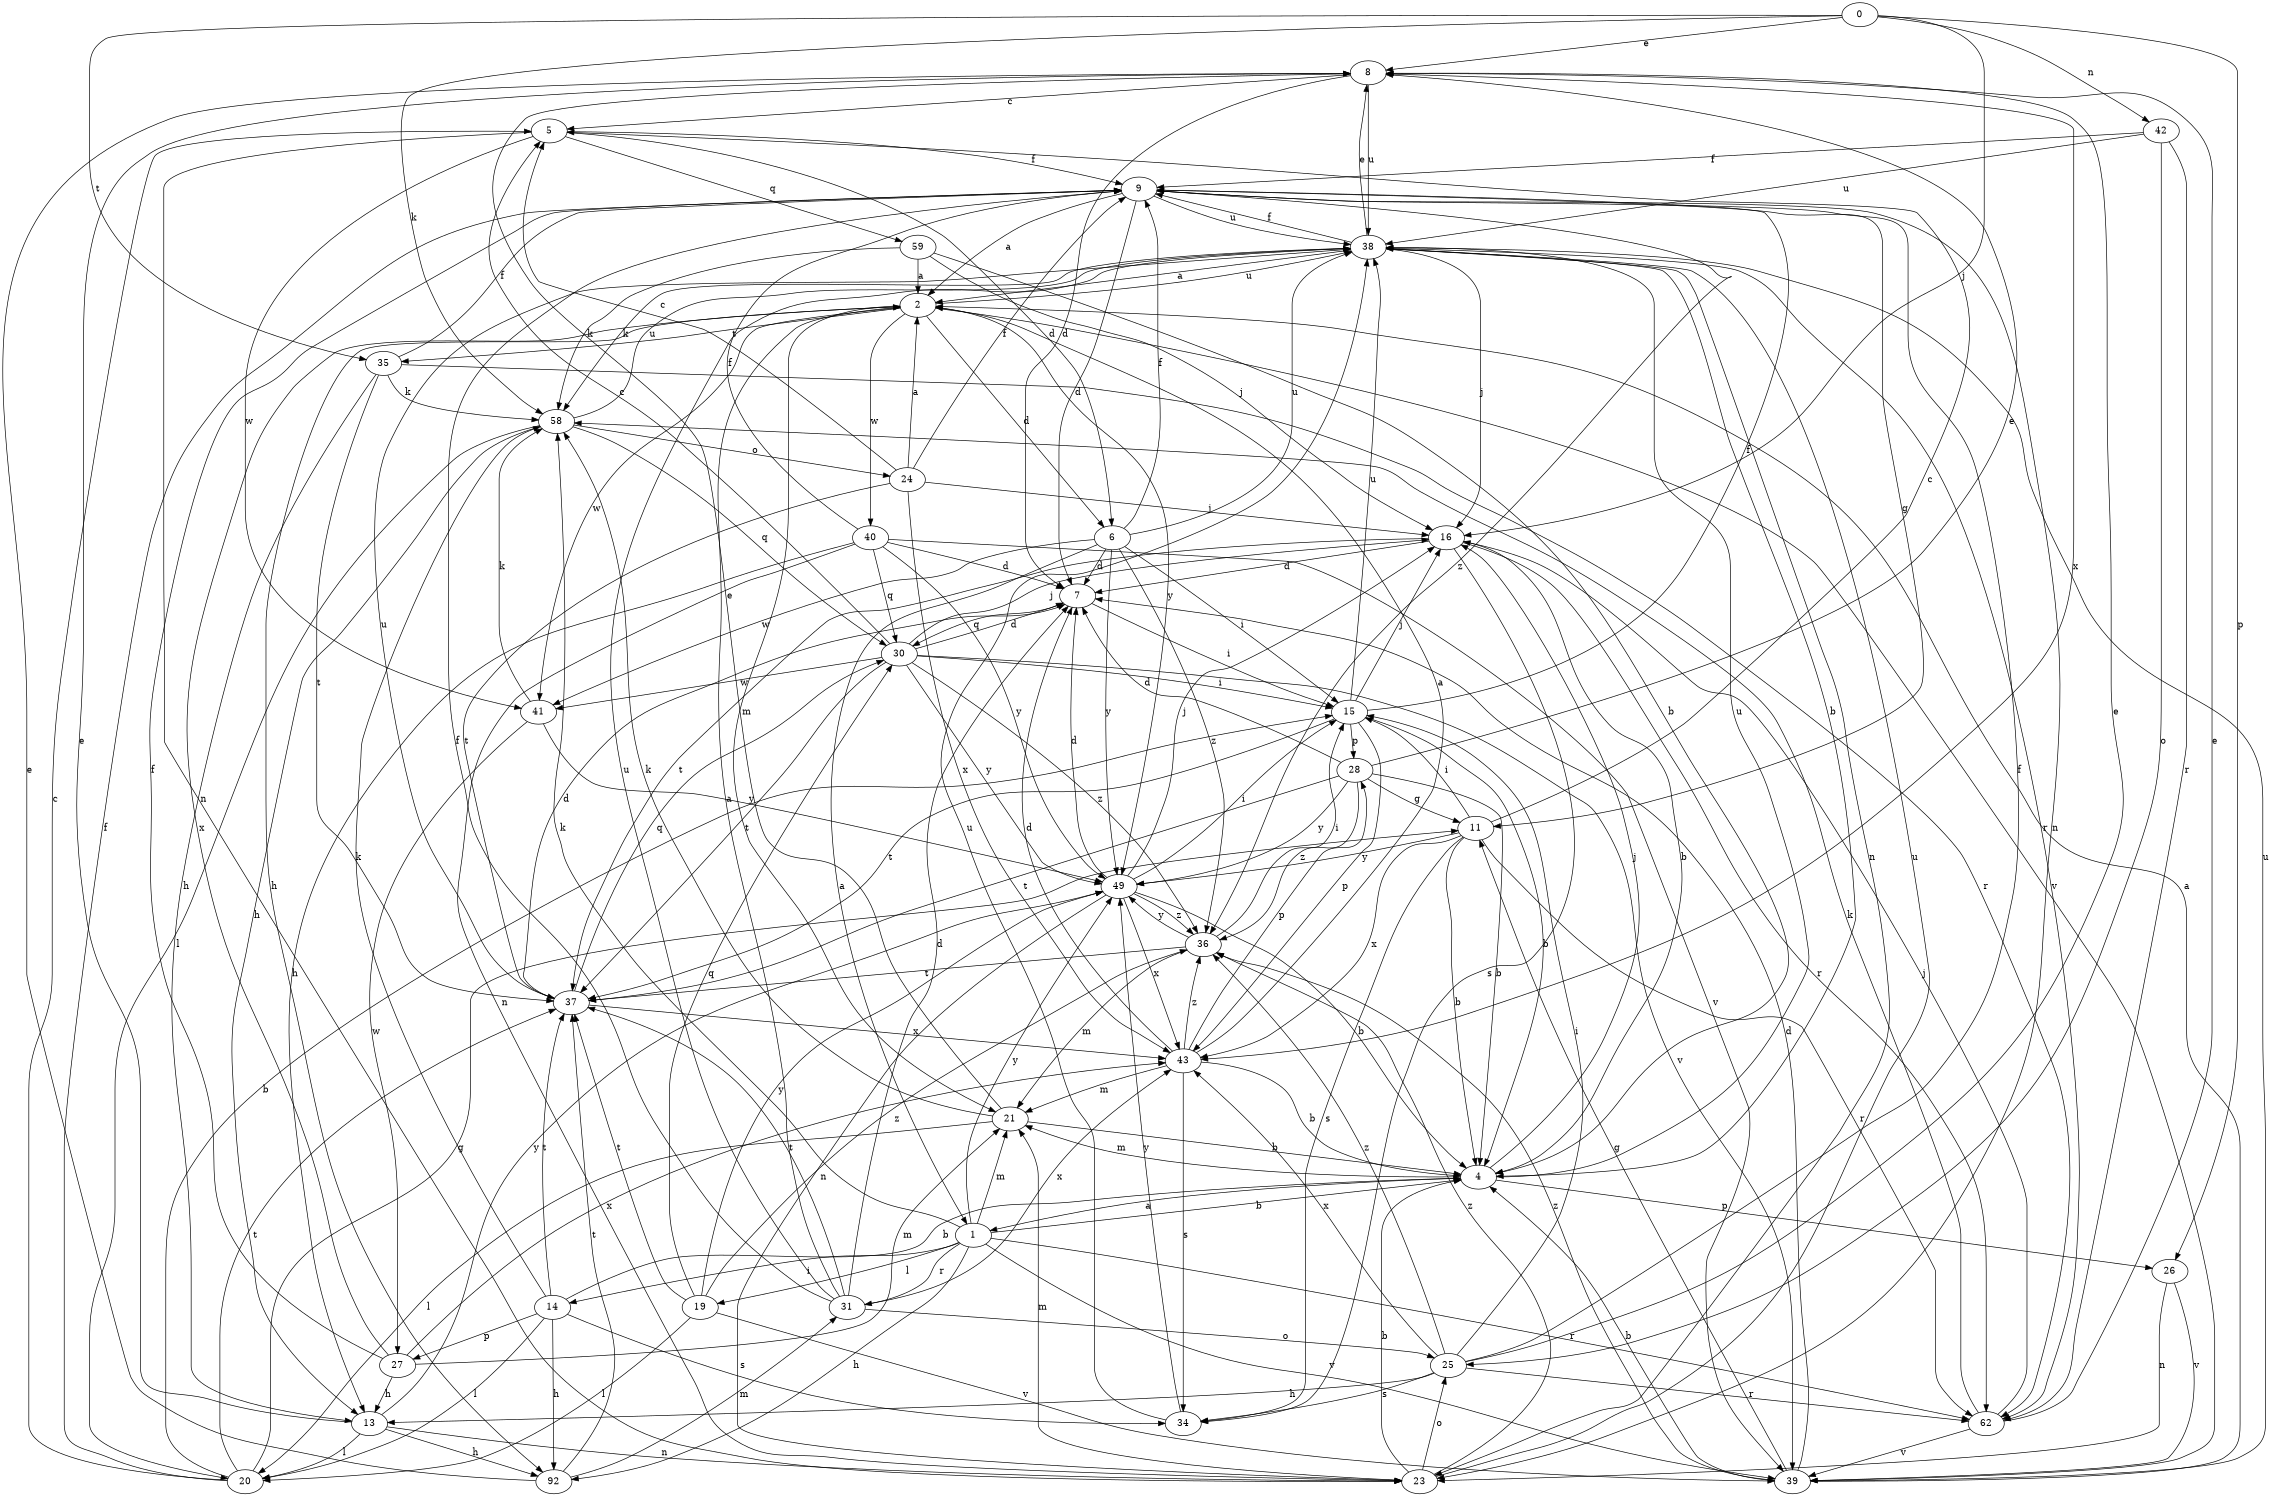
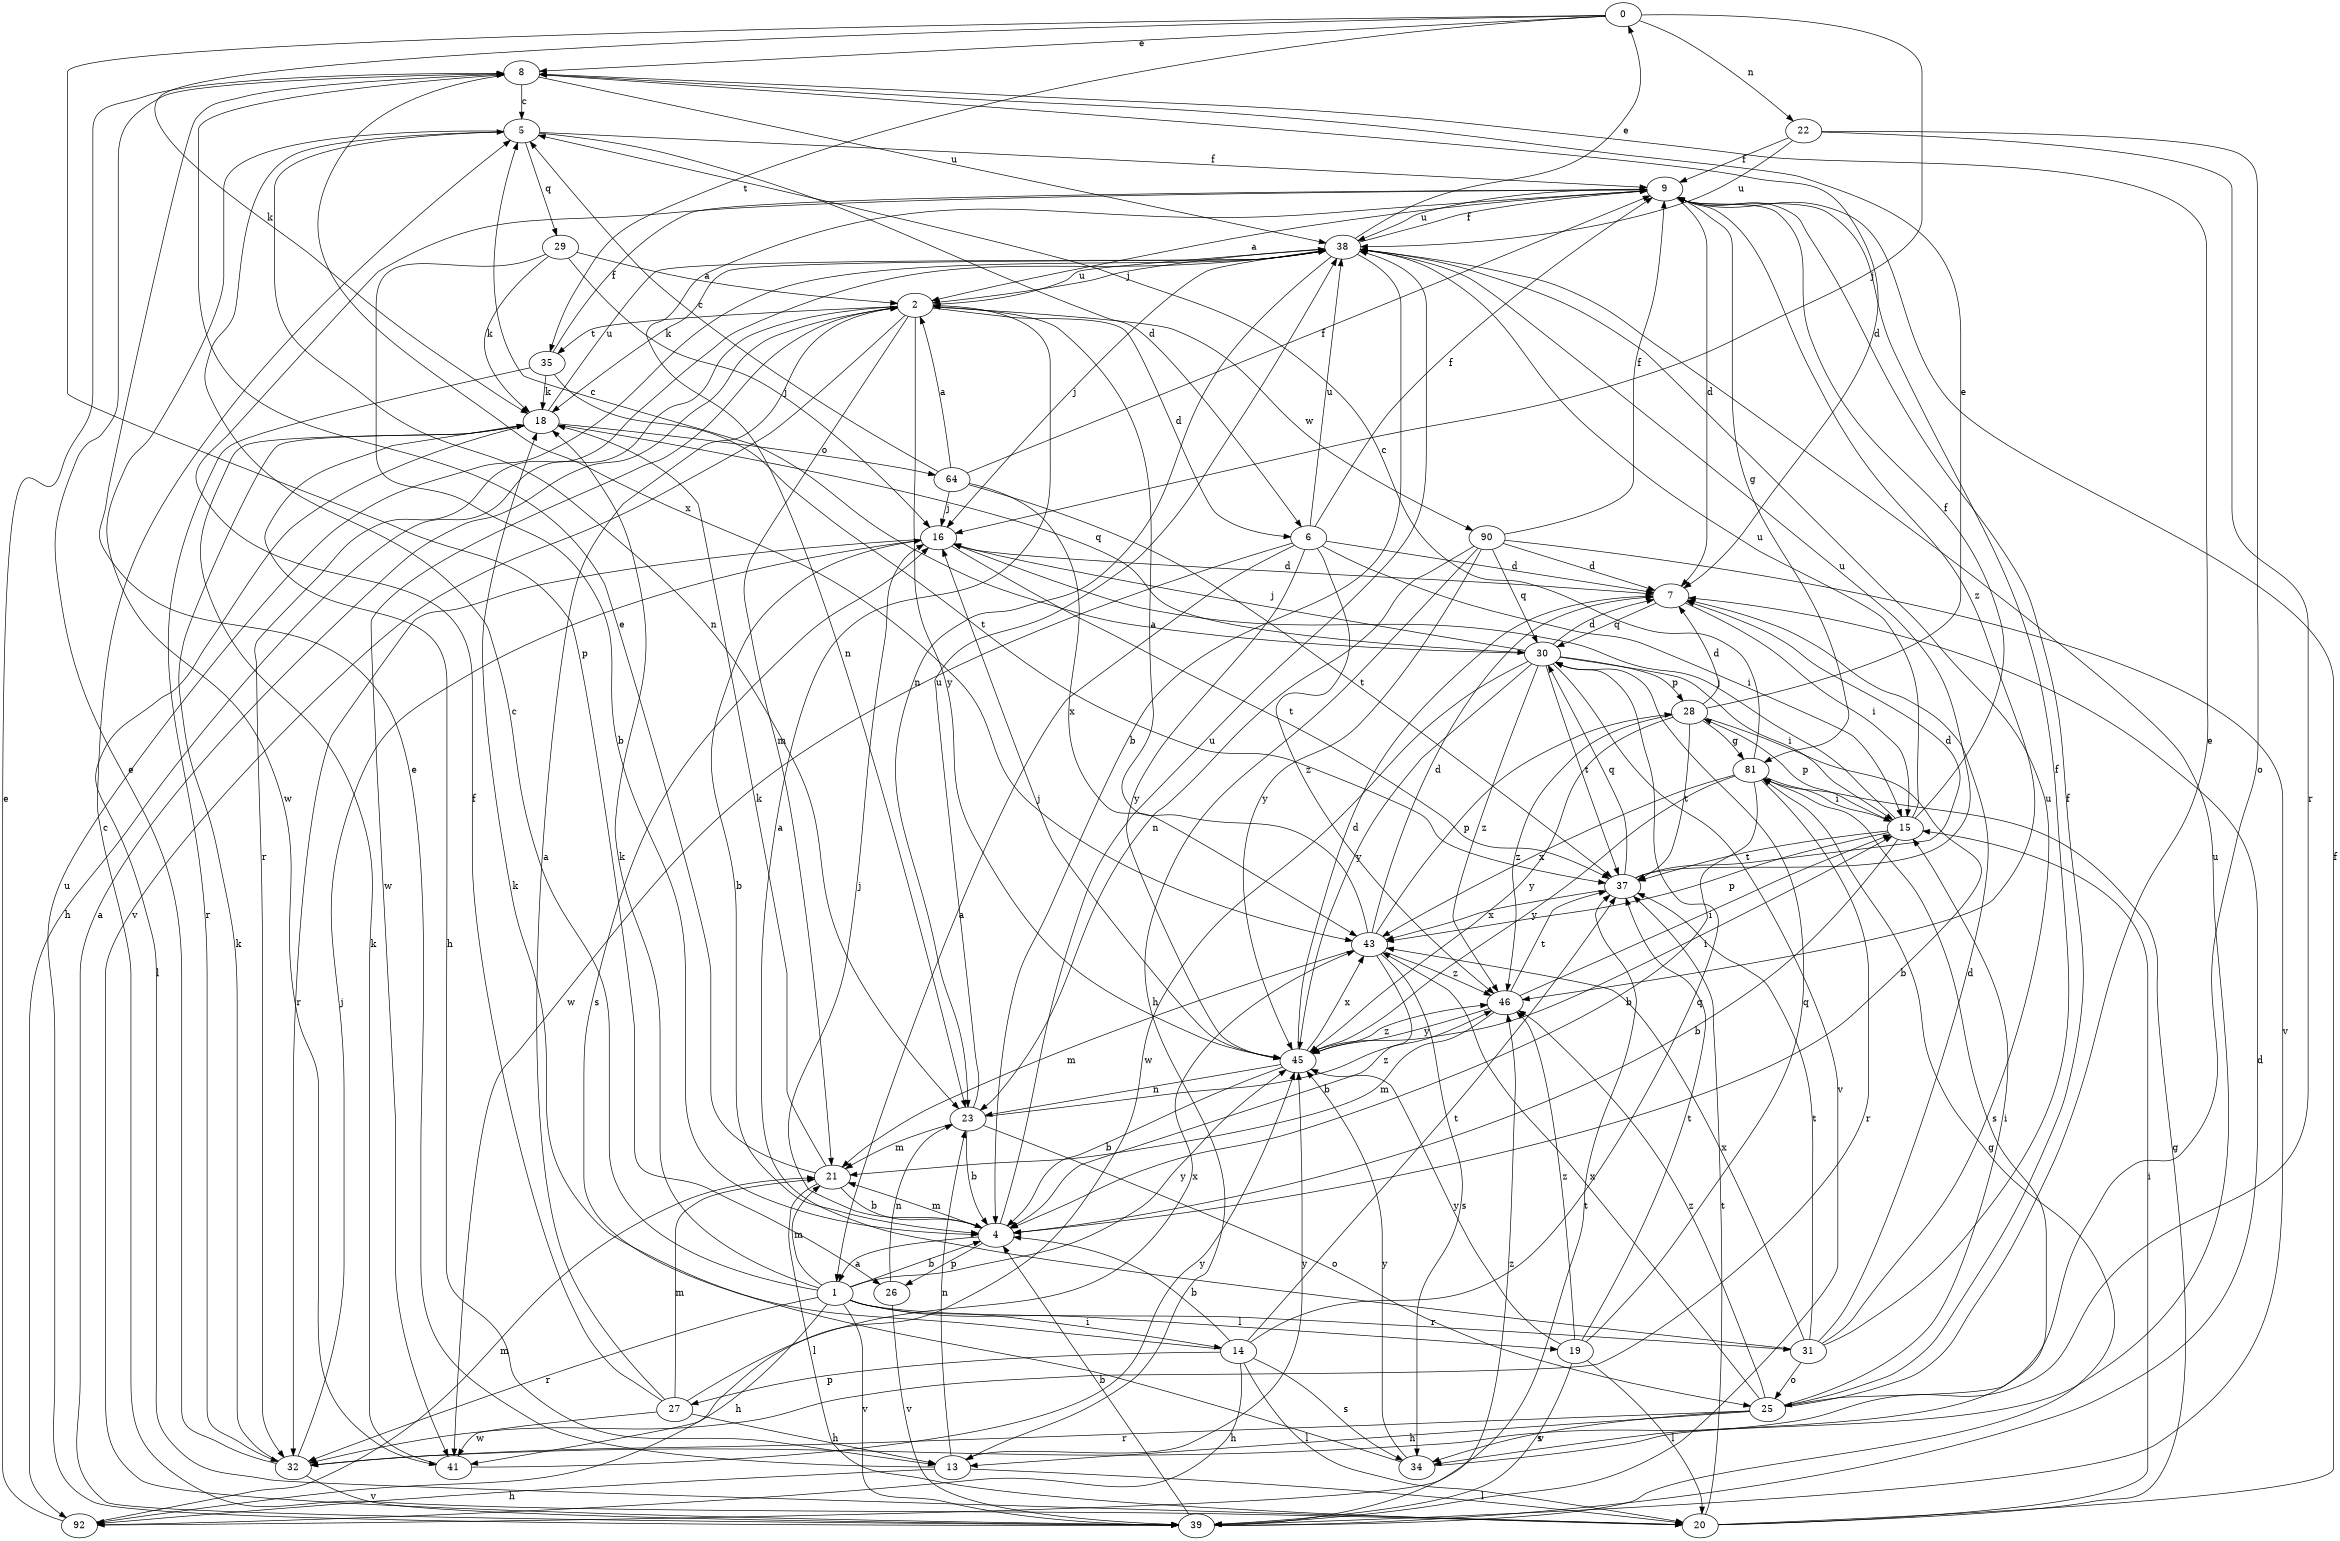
node "42": label "42" -> "22"
edge "38" -> "8": now "38" -> "0"
node "59": label "59" -> "29"
edge "38" -> "2": label "a" -> "j"
node "58": label "58" -> "18"
node "24": label "24" -> "64"
node "40": label "40" -> "90"
edge "1" -> "5": added, label "c"
edge "30" -> "28": added, label "p"
edge "27" -> "2": label "x" -> "a"
node "11": label "11" -> "81"
node "49": label "49" -> "45"
edge "35" -> "13": removed, label "h"
node "36": label "36" -> "46"
edge "41" -> "27": reversed
edge "16" -> "34": reversed
edge "14" -> "30": added, label "q"
edge "20" -> "15": label "b" -> "i"
edge "92" -> "31": now "92" -> "21"
node "62": label "62" -> "32"
